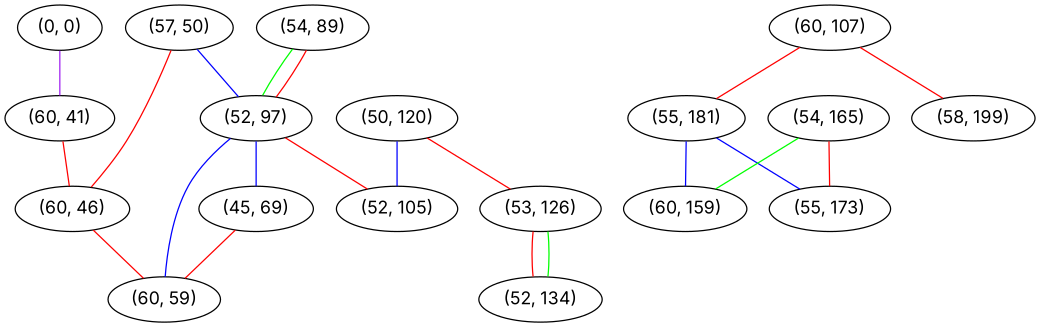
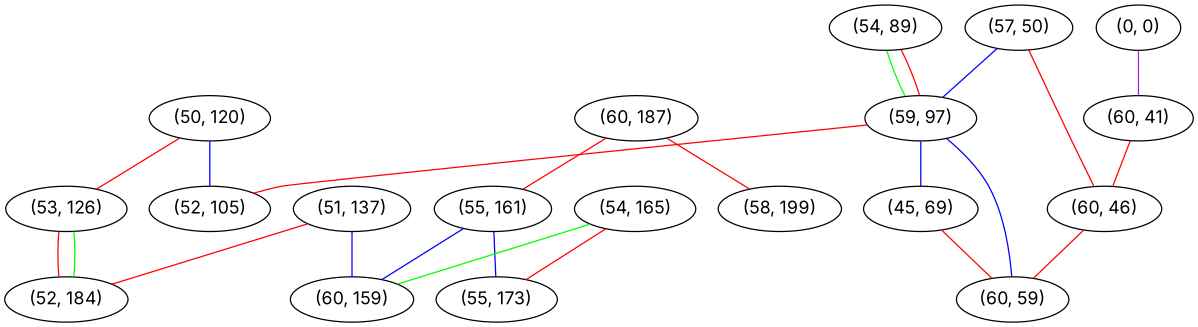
node "(60, 107)": label "(60, 107)" -> "(60, 187)"
node "(52, 97)": label "(52, 97)" -> "(59, 97)"
node "(55, 181)": label "(55, 181)" -> "(55, 161)"
node "(51, 137)": added
node "(52, 134)": label "(52, 134)" -> "(52, 184)"
